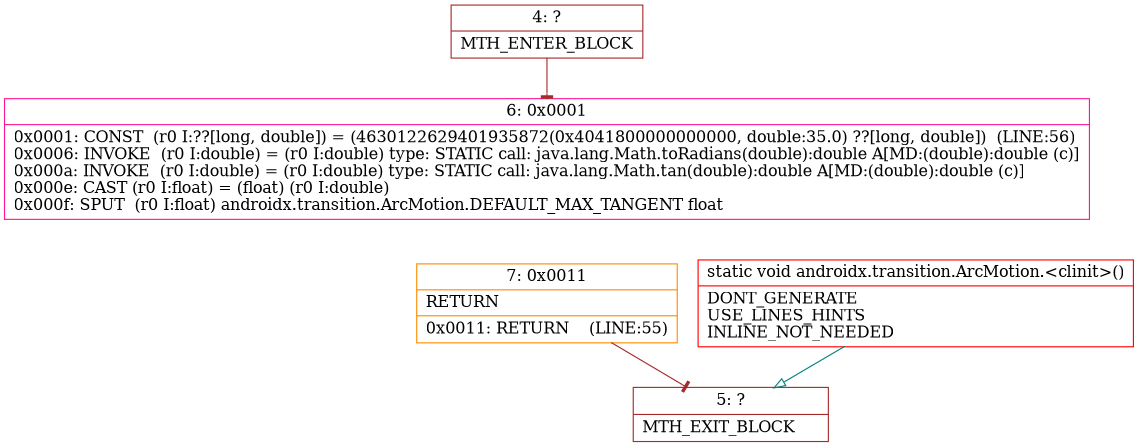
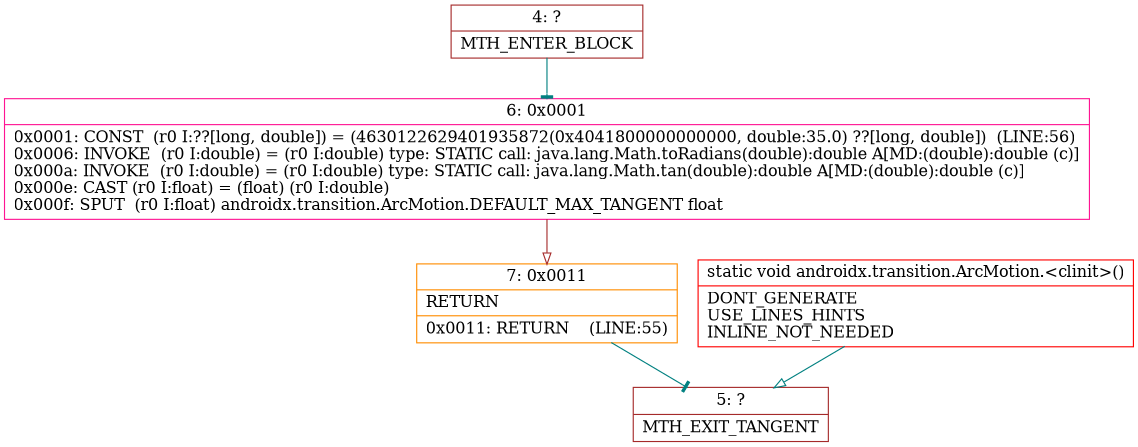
edge "4: ?" -> "6: 0x0001": color brown -> teal
edge "6: 0x0001" -> "7: 0x0011": added
edge "7: 0x0011" -> "5: ?": color brown -> teal
node "5: ?": text "MTH_EXIT_BLOCK" -> "MTH_EXIT_TANGENT"
